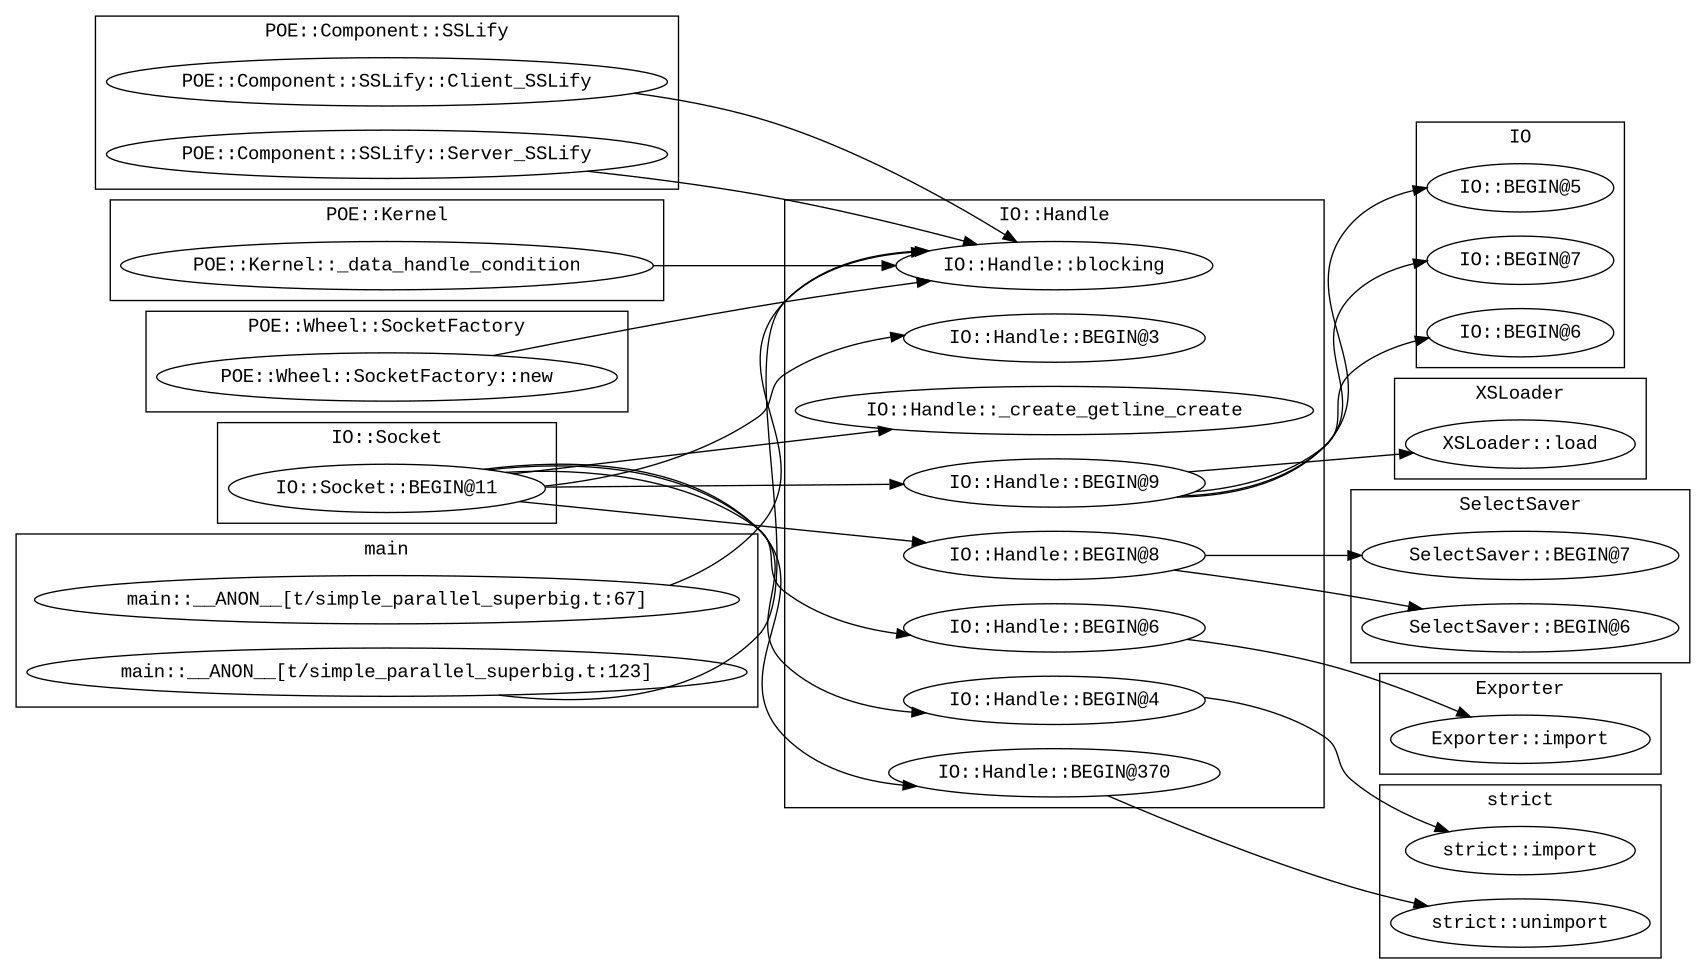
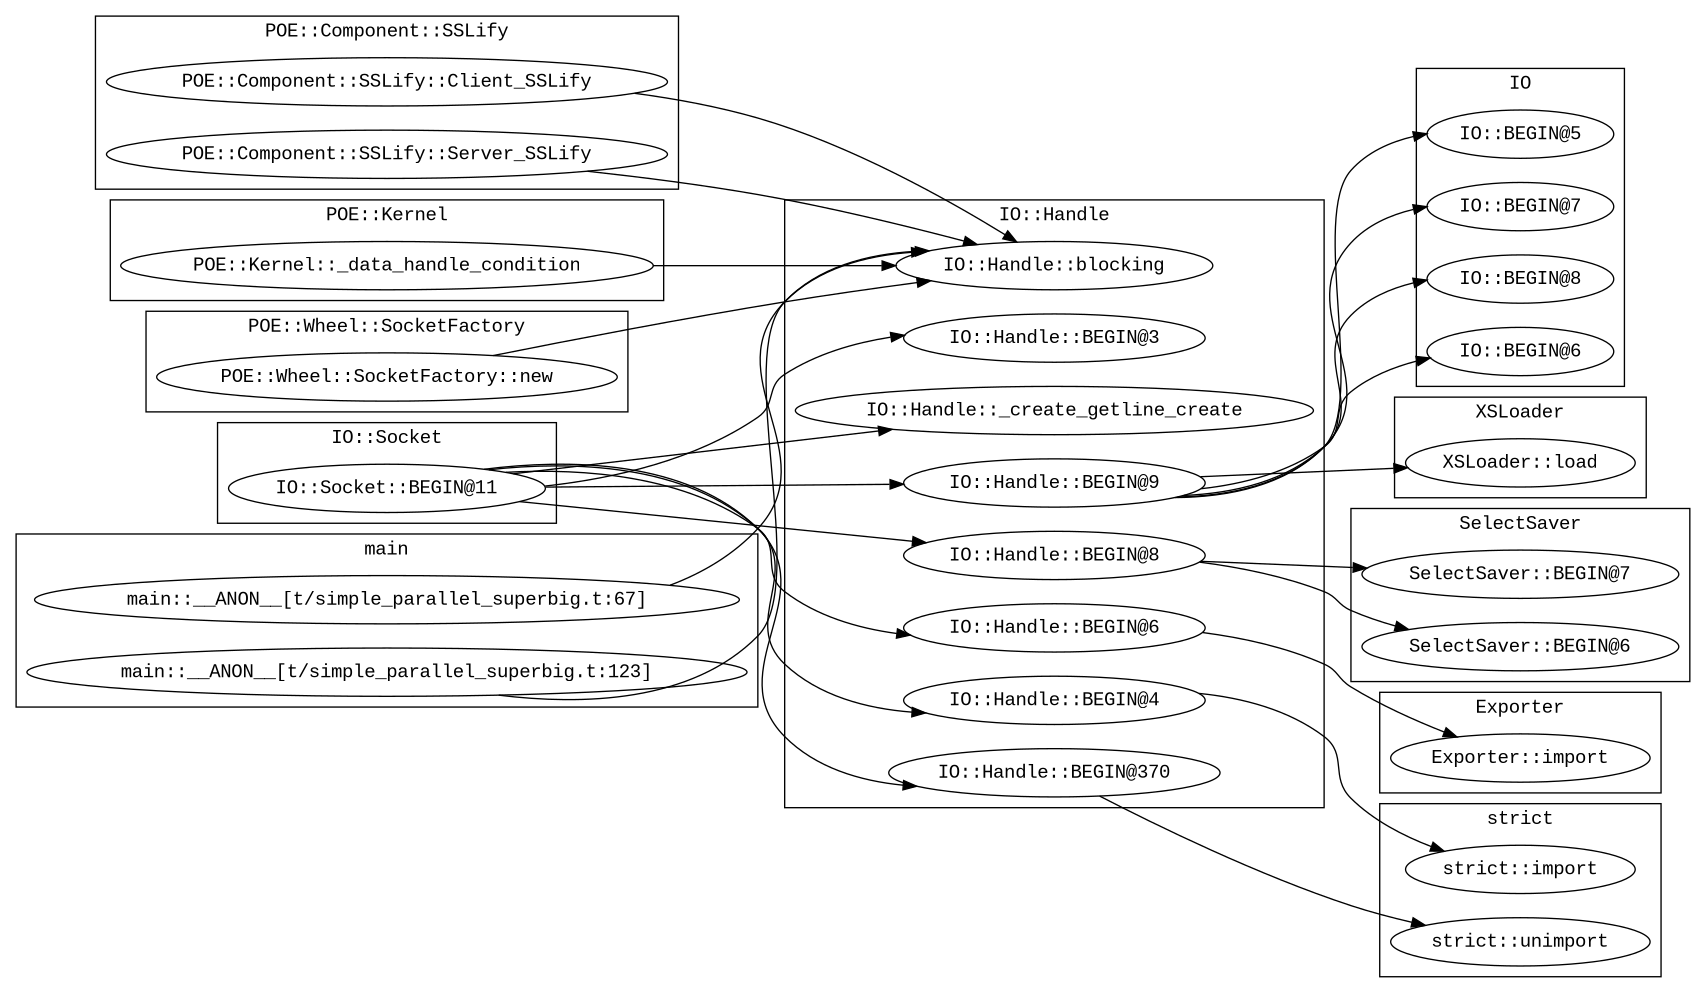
node "IO::BEGIN@8": added
